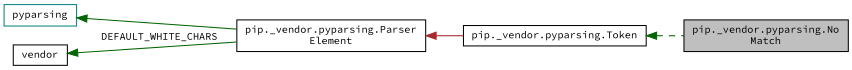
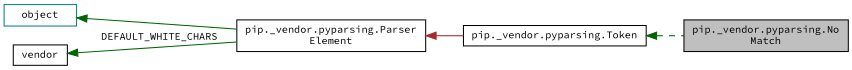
node "pyparsing": label "pyparsing" -> "object"
